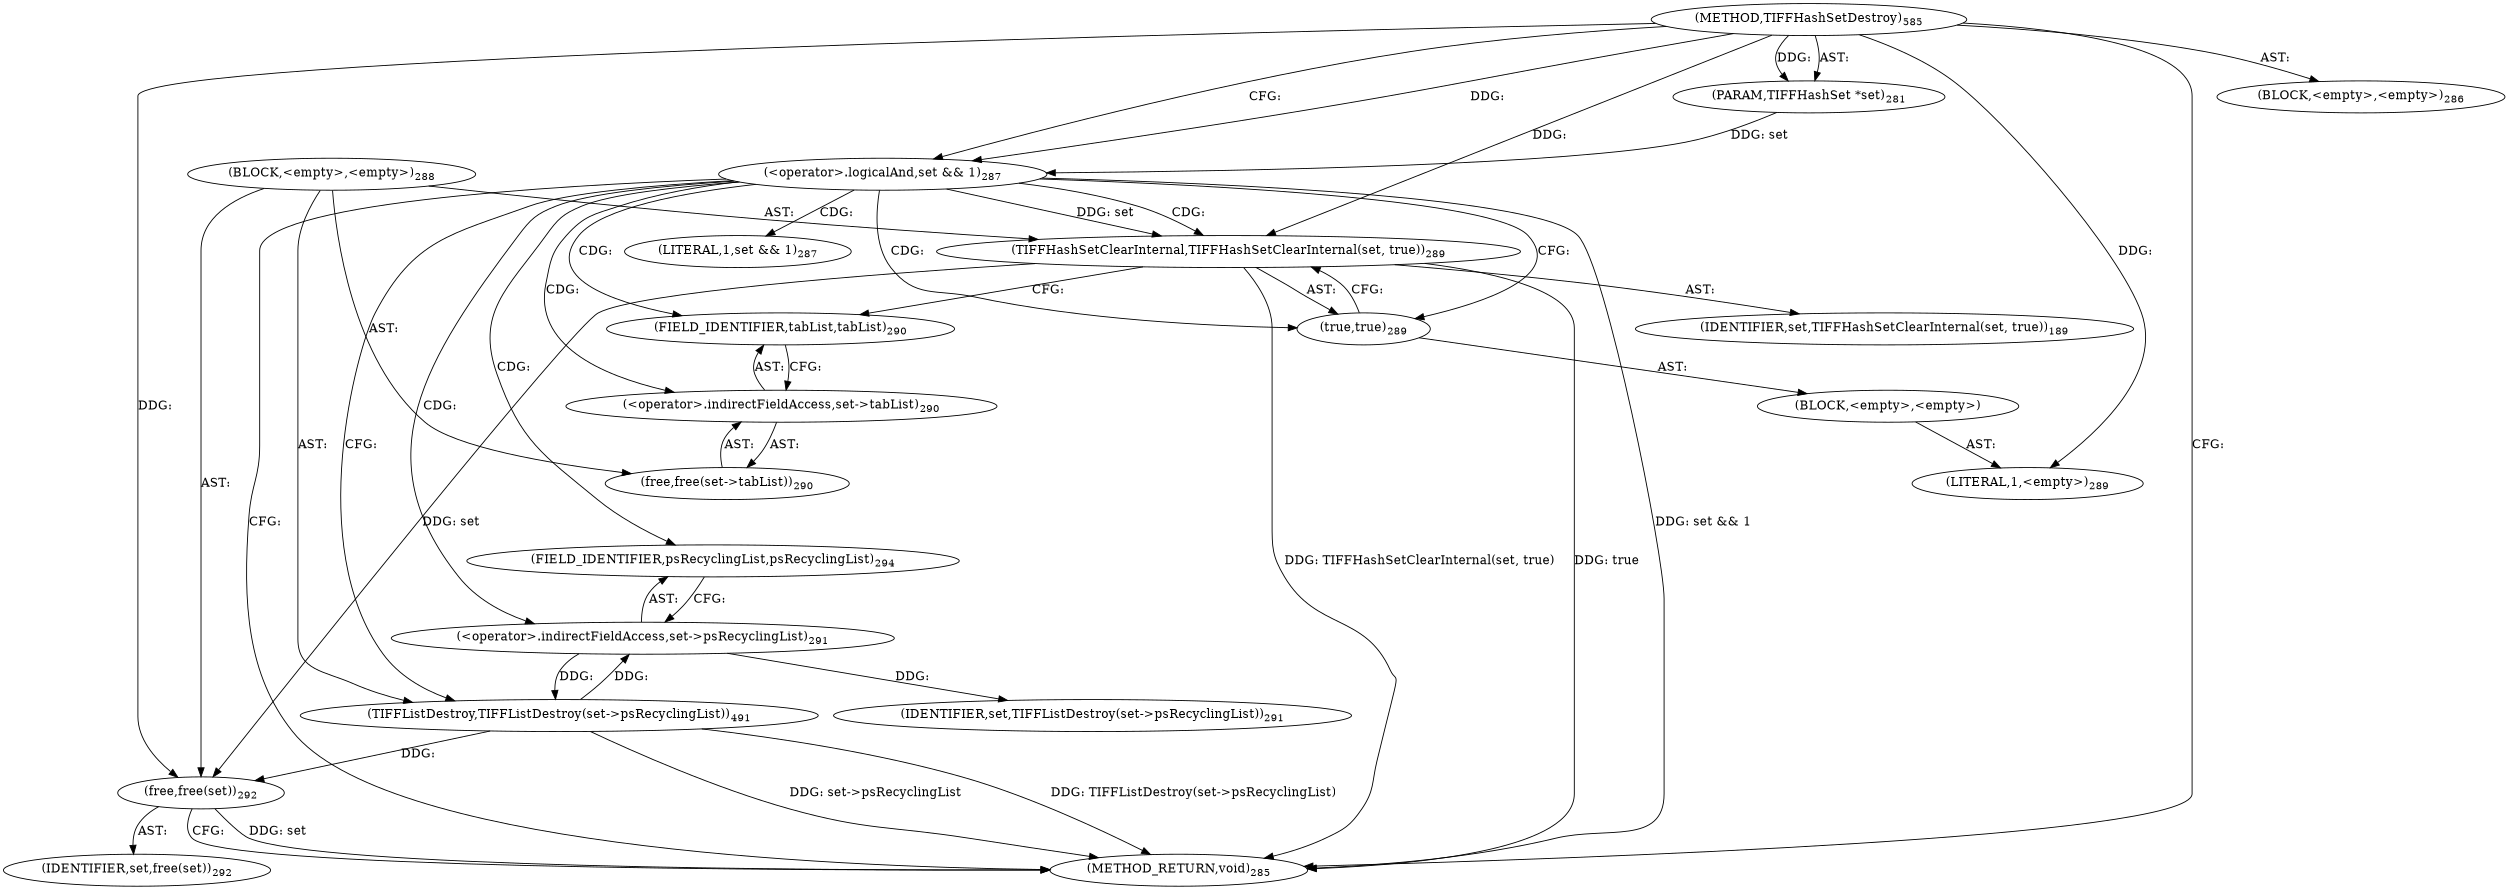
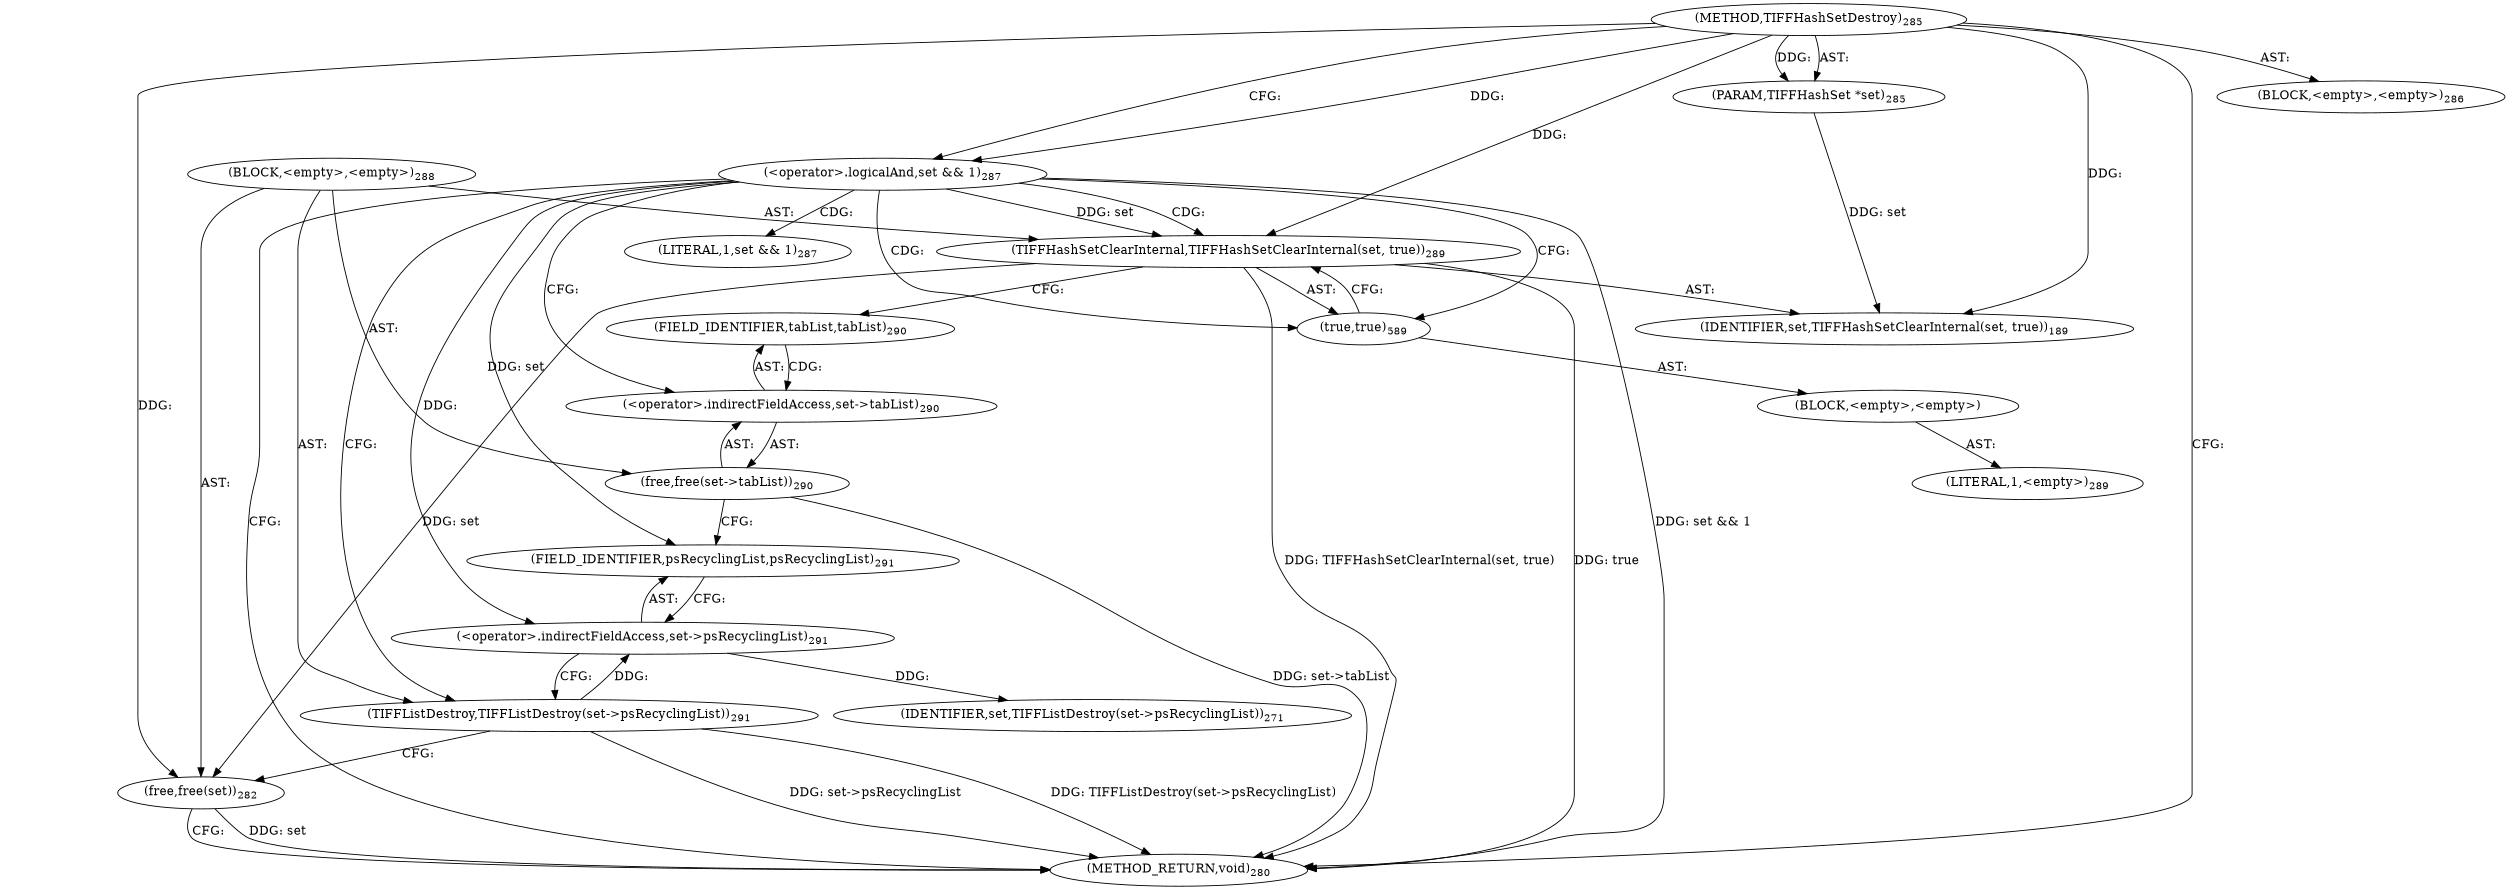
node "(METHOD,TIFFHashSetDestroy)": text "585" -> "285"
node "(PARAM,TIFFHashSet *set)": text "281" -> "285"
edge "(PARAM,TIFFHashSet *set)" -> "(<operator>.logicalAnd,set && 1)": now "(PARAM,TIFFHashSet *set)" -> "(IDENTIFIER,set,TIFFHashSetClearInternal(set, true))"
edge "(METHOD,TIFFHashSetDestroy)" -> "(LITERAL,1,<empty>)": now "(METHOD,TIFFHashSetDestroy)" -> "(IDENTIFIER,set,TIFFHashSetClearInternal(set, true))"
edge "(<operator>.logicalAnd,set && 1)" -> "(FIELD_IDENTIFIER,tabList,tabList)": removed, label "CDG:"
edge "(<operator>.logicalAnd,set && 1)" -> "(<operator>.indirectFieldAccess,set->tabList)": label "CDG: " -> "CFG: "
node "(true,true)": text "289" -> "589"
edge "(<operator>.logicalAnd,set && 1)" -> "(FIELD_IDENTIFIER,psRecyclingList,psRecyclingList)": label "CDG: " -> "DDG: set"
edge "(FIELD_IDENTIFIER,tabList,tabList)" -> "(<operator>.indirectFieldAccess,set->tabList)": label "CFG: " -> "CDG: "
edge "(<operator>.logicalAnd,set && 1)" -> "(<operator>.indirectFieldAccess,set->psRecyclingList)": label "CDG: " -> "DDG: "
edge "(free,free(set->tabList))" -> "(FIELD_IDENTIFIER,psRecyclingList,psRecyclingList)": added, label "CFG:"
node "(FIELD_IDENTIFIER,psRecyclingList,psRecyclingList)": text "294" -> "291"
edge "(free,free(set->tabList))" -> "(METHOD_RETURN,void)": added, label "DDG: set->tabList"
edge "(<operator>.indirectFieldAccess,set->psRecyclingList)" -> "(TIFFListDestroy,TIFFListDestroy(set->psRecyclingList))": label "DDG: " -> "CFG: "
node "(TIFFListDestroy,TIFFListDestroy(set->psRecyclingList))": text "491" -> "291"
node "(IDENTIFIER,set,TIFFListDestroy(set->psRecyclingList))": text "291" -> "271"
edge "(TIFFListDestroy,TIFFListDestroy(set->psRecyclingList))" -> "(free,free(set))": label "DDG: " -> "CFG: "
node "(free,free(set))": text "292" -> "282"
node "(METHOD_RETURN,void)": text "285" -> "280"
node "(IDENTIFIER,set,free(set))": removed
